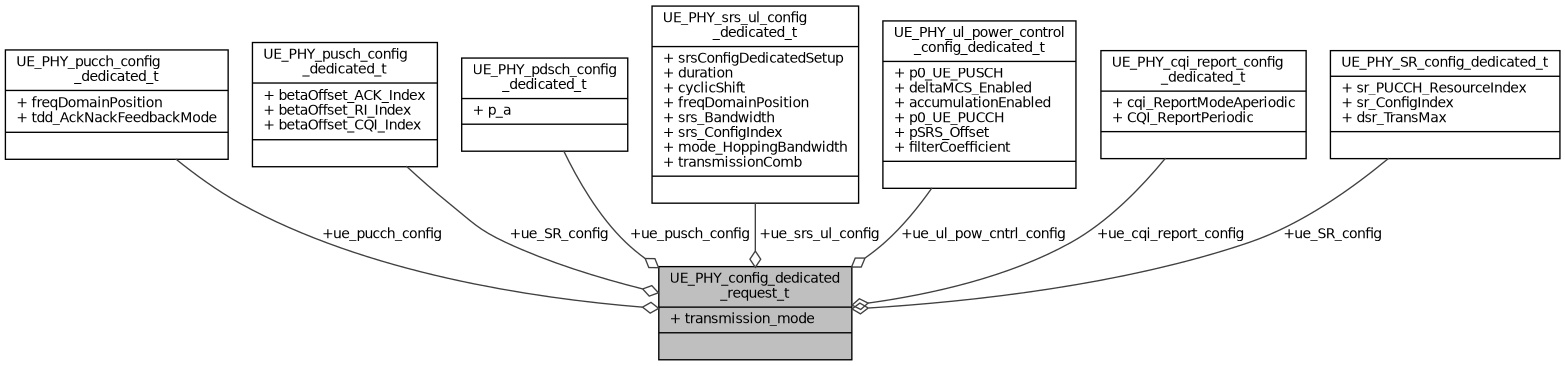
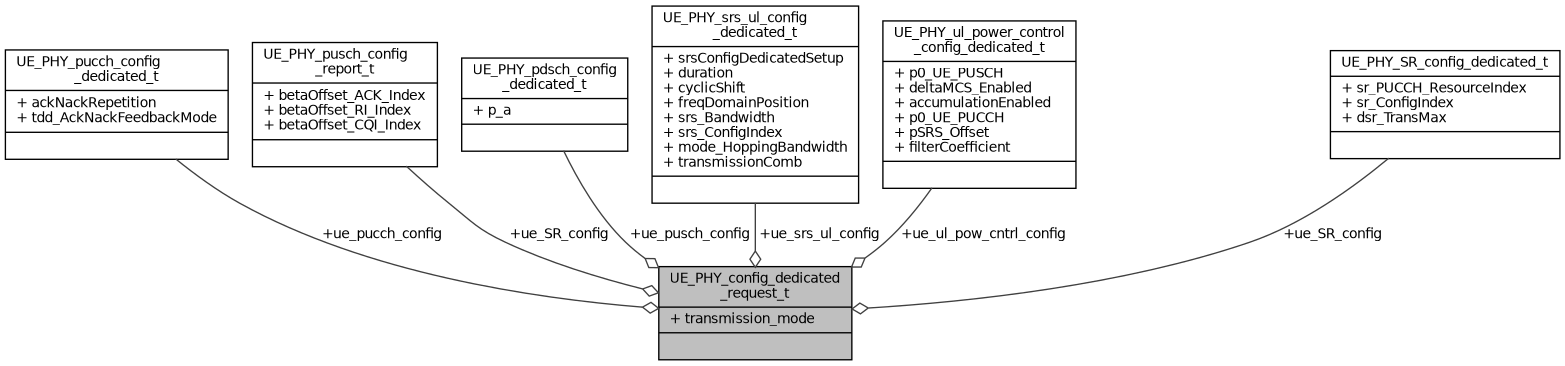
node "UE_PHY_pusch_config": text "_dedicated_t" -> "_report_t"
node "UE_PHY_pucch_config": text "+ freqDomainPosition" -> "+ ackNackRepetition"
node "UE_PHY_cqi_report_config": removed
